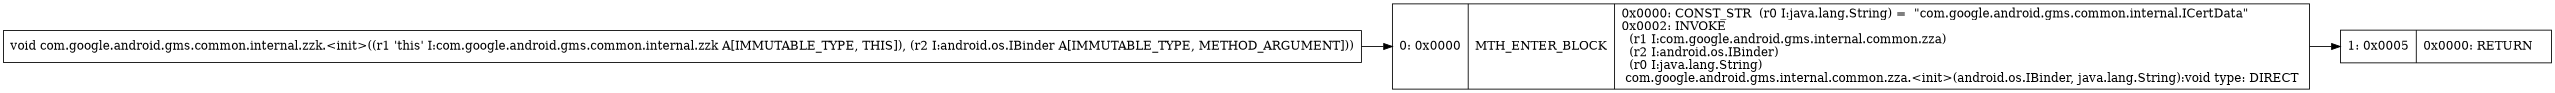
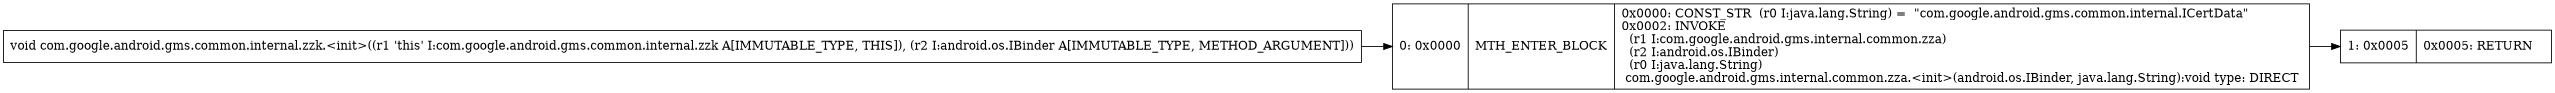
node "1: 0x0005": text "0x0000: RETURN" -> "0x0005: RETURN"
